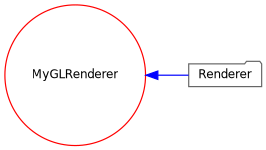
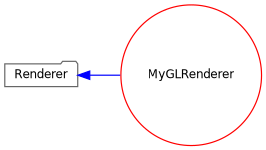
edge "Renderer" -> "MyGLRenderer": reversed
